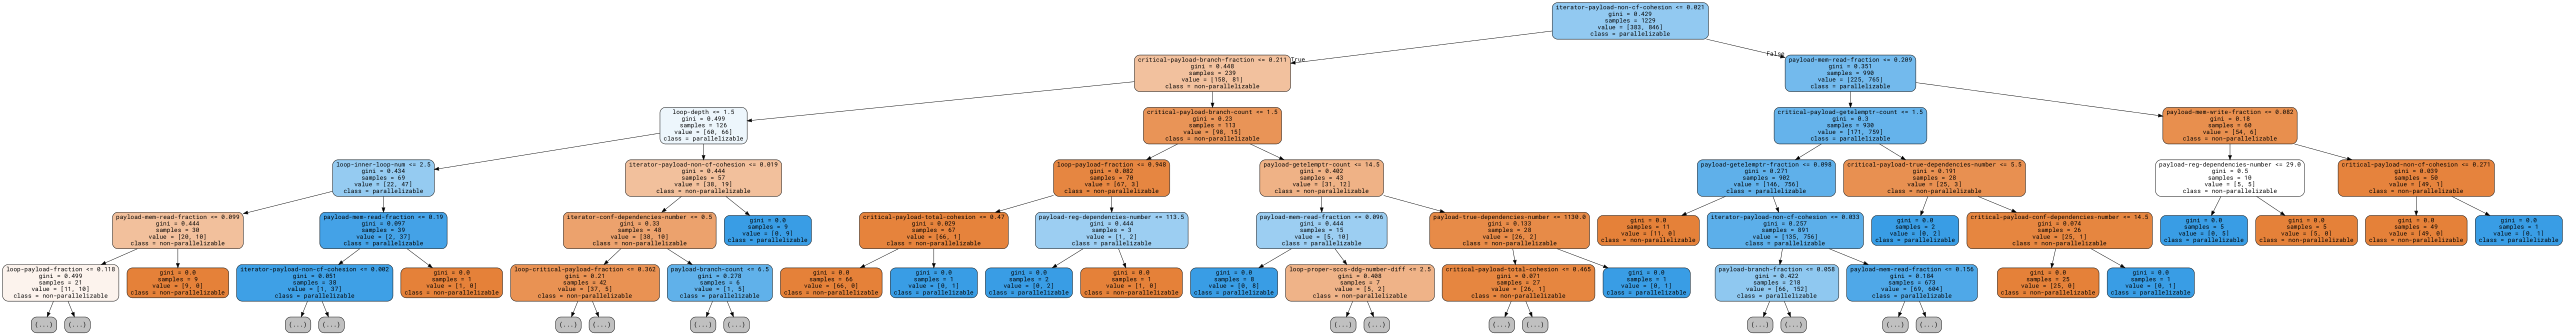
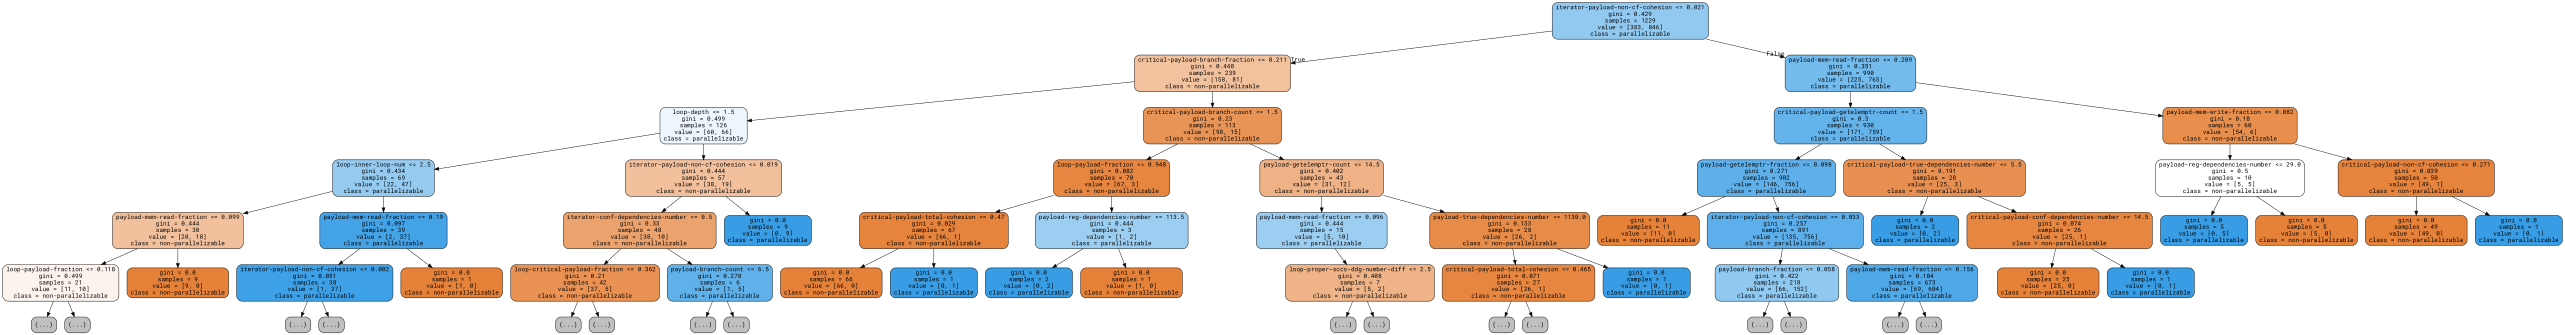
node "gini = 0.0 samples = 8 value = [0, 8] class = parallelizable": removed
